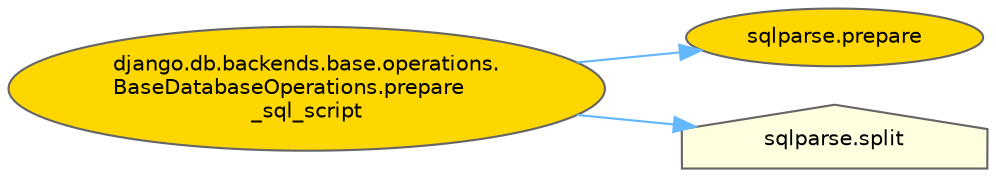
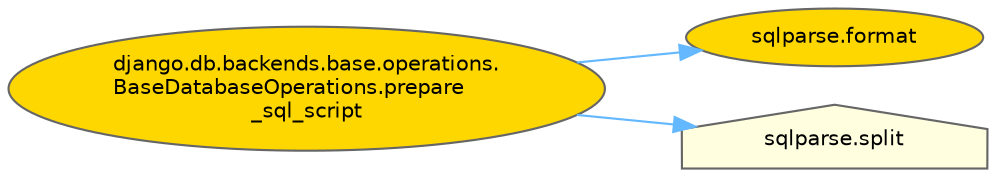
node "sqlparse.prepare": label "sqlparse.prepare" -> "sqlparse.format"
